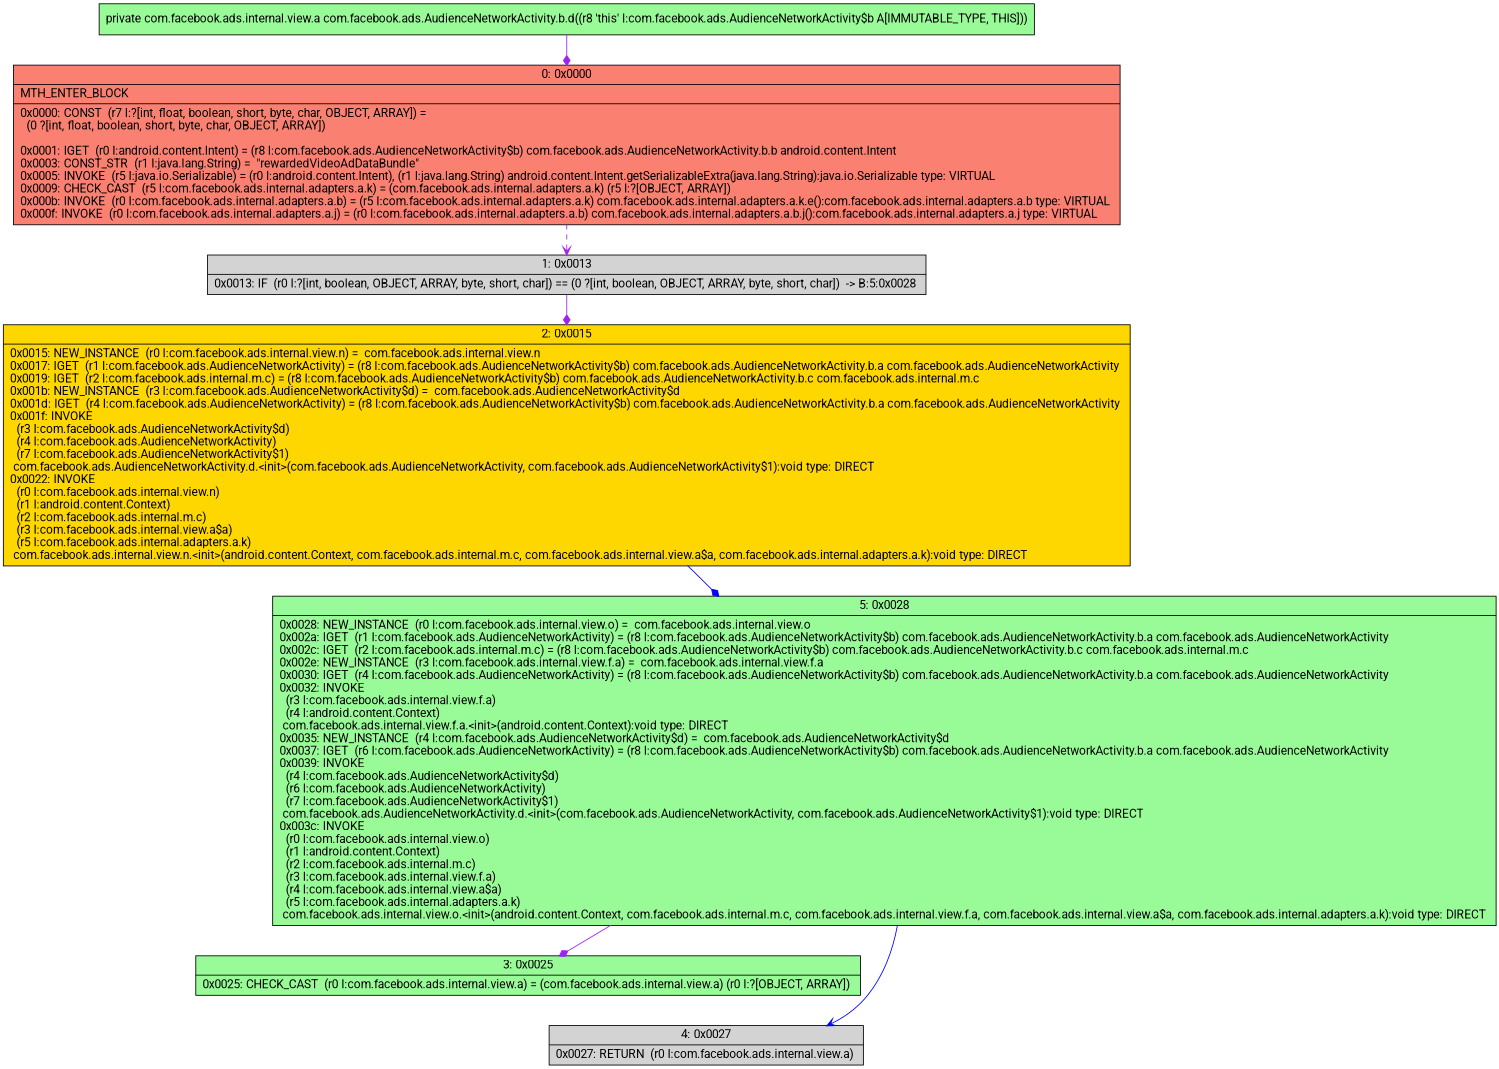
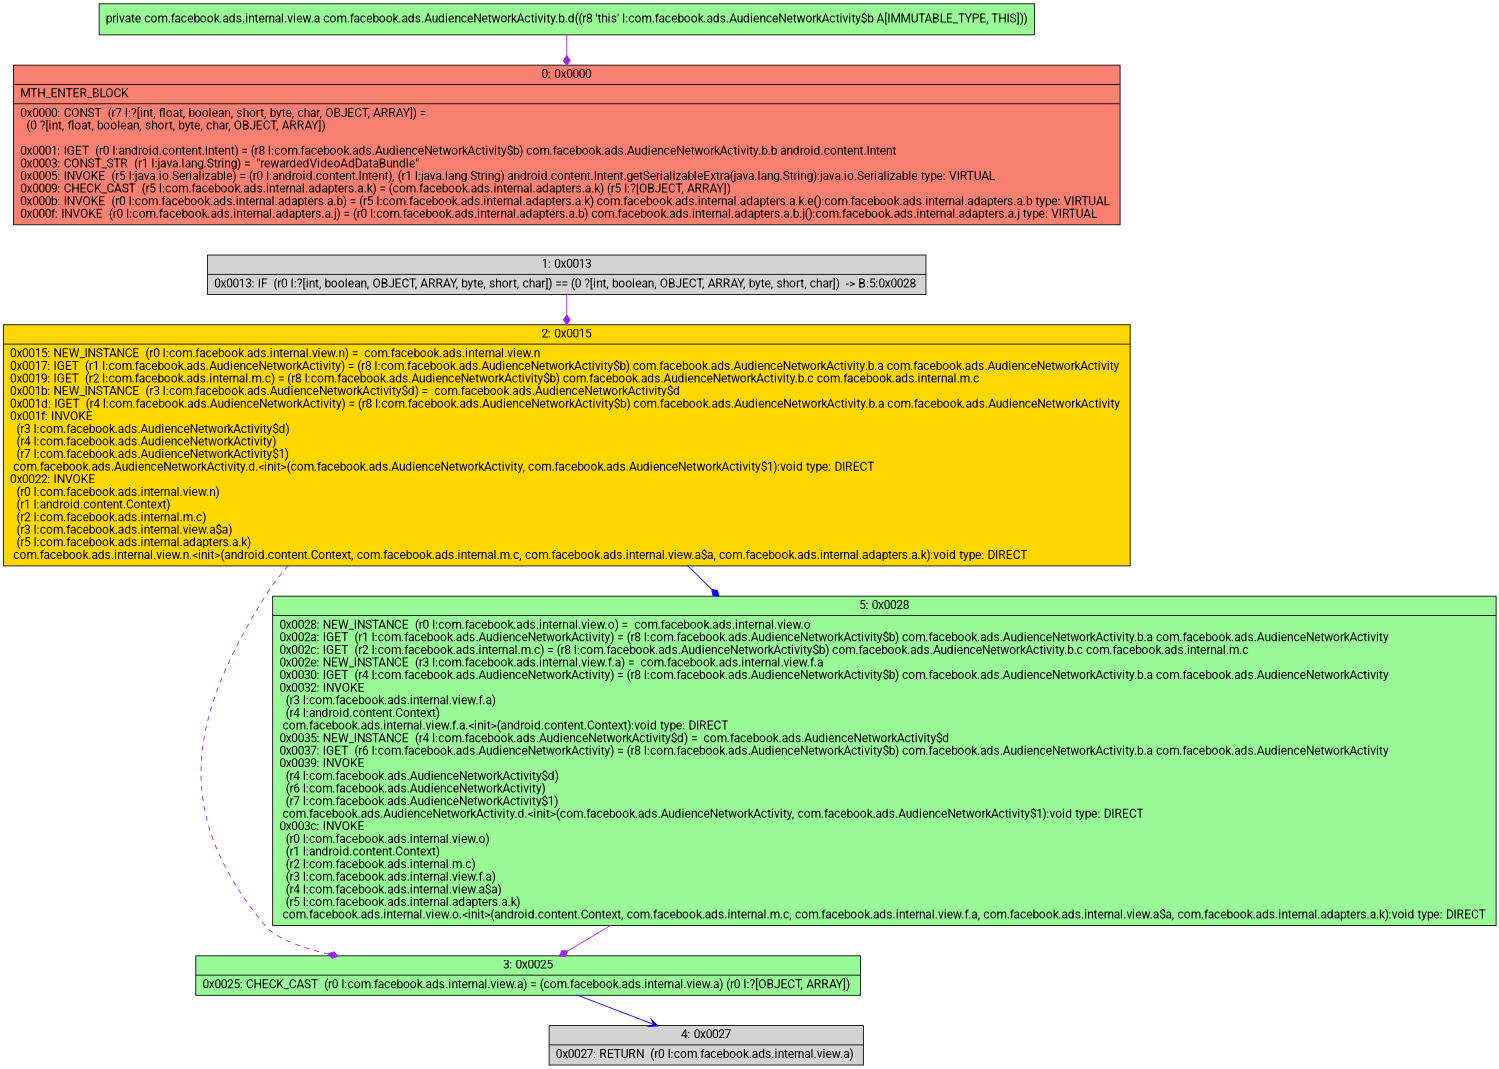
edge "0: 0x0000" -> "1: 0x0013": removed
edge "2: 0x0015" -> "3: 0x0025": added
edge "5: 0x0028" -> "4: 0x0027": now "3: 0x0025" -> "4: 0x0027"
